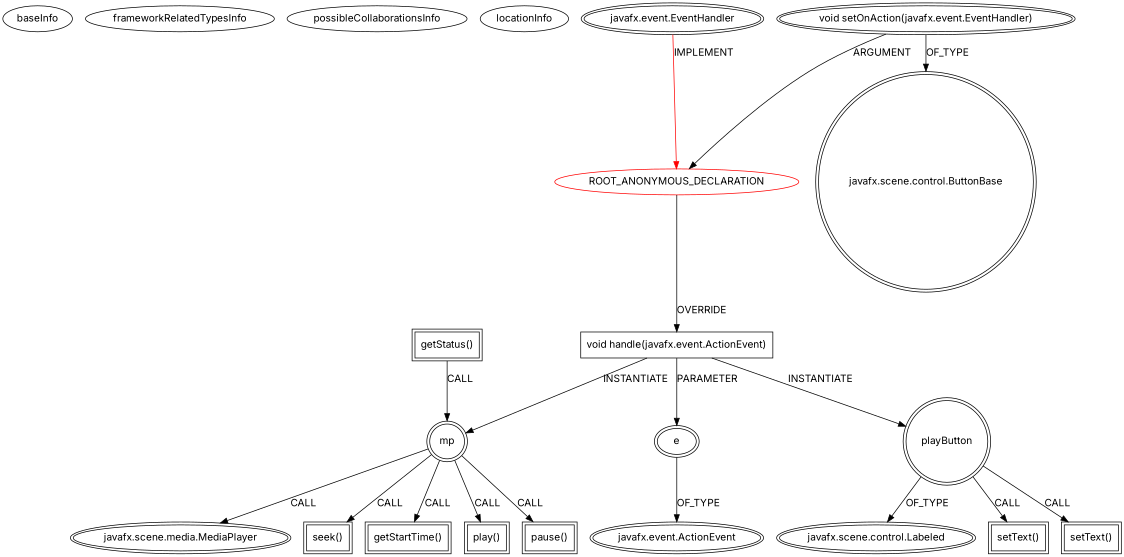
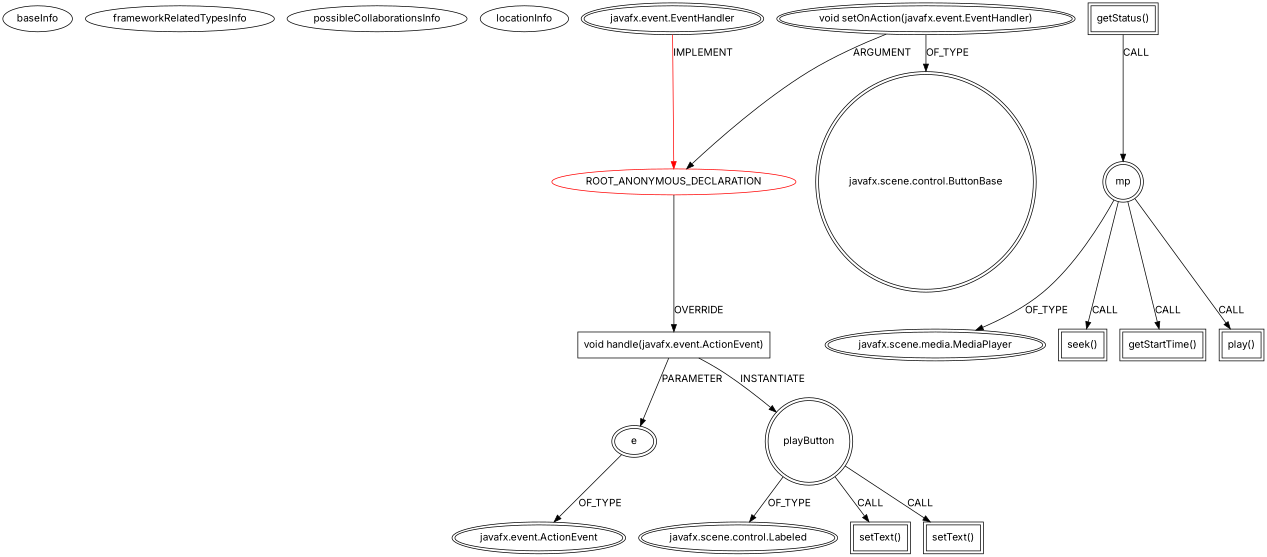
edge "void handle(javafx.event.ActionEvent)" -> "mp": removed, label "INSTANTIATE"
edge "mp" -> "javafx.scene.media.MediaPlayer": label "CALL" -> "OF_TYPE"
node "pause()": removed
